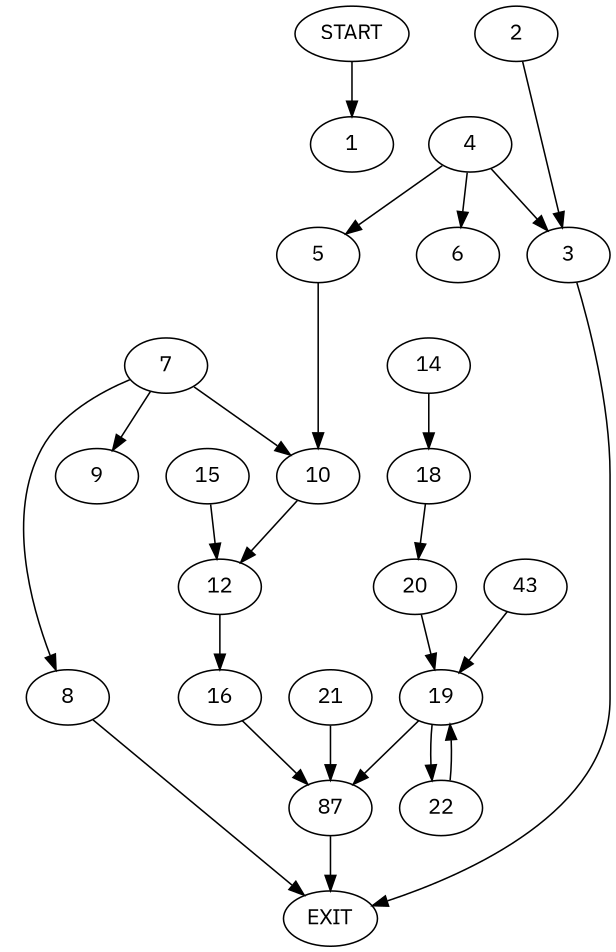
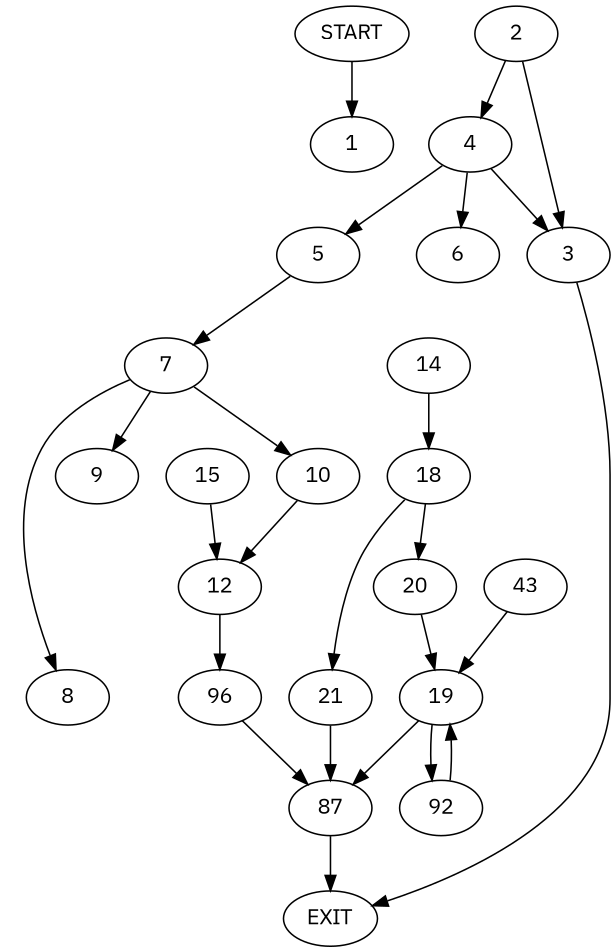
edge "2" -> "4": added
edge "5" -> "10": now "5" -> "7"
edge "18" -> "21": added
node "16": label "16" -> "96"
edge "8" -> "EXIT": removed
node "22": label "22" -> "92"
